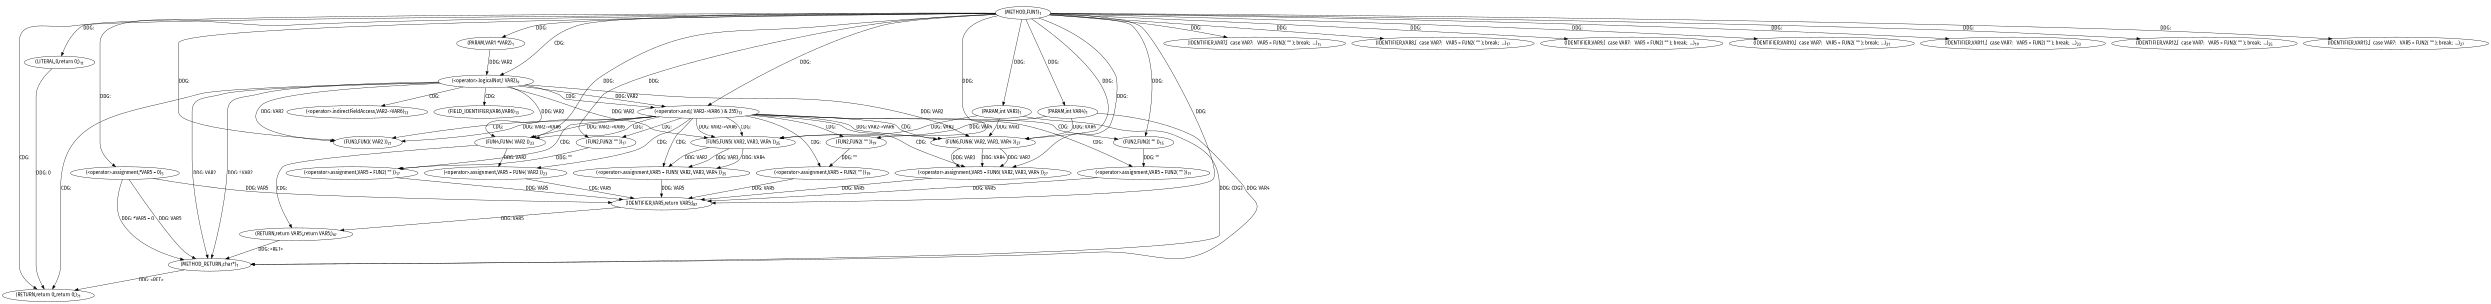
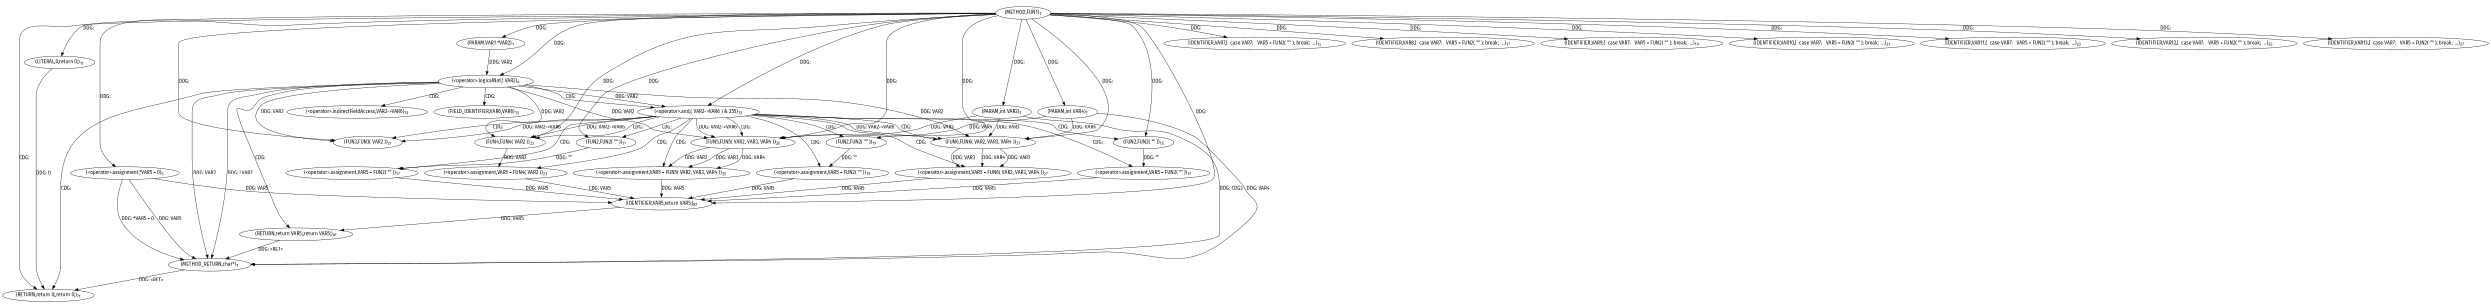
edge "(METHOD,FUN1)" -> "(<operator>.logicalNot,! VAR2)": label "CDG: " -> "DDG: "
edge "(METHOD,FUN1)" -> "(<operator>.assignment,VAR5 = FUN6( VAR2, VAR3, VAR4 ))": now "(METHOD,FUN1)" -> "(FUN5,FUN5( VAR2, VAR3, VAR4 ))"
edge "(FUN4,FUN4( VAR2 ))" -> "(RETURN,return VAR5;,return VAR5;)": now "(<operator>.logicalNot,! VAR2)" -> "(RETURN,return VAR5;,return VAR5;)"
